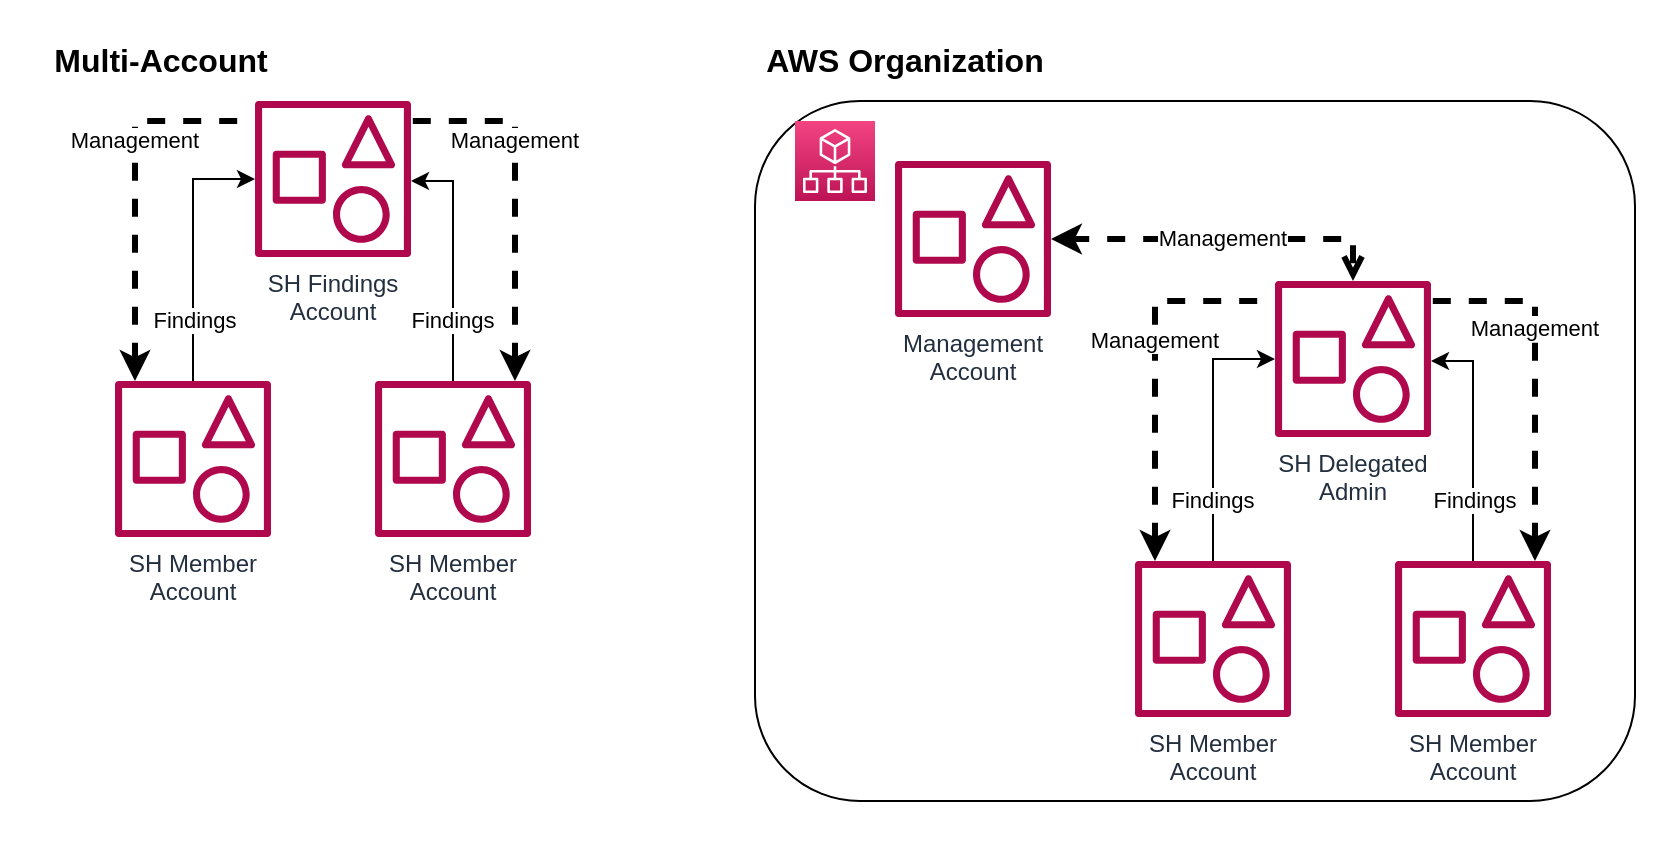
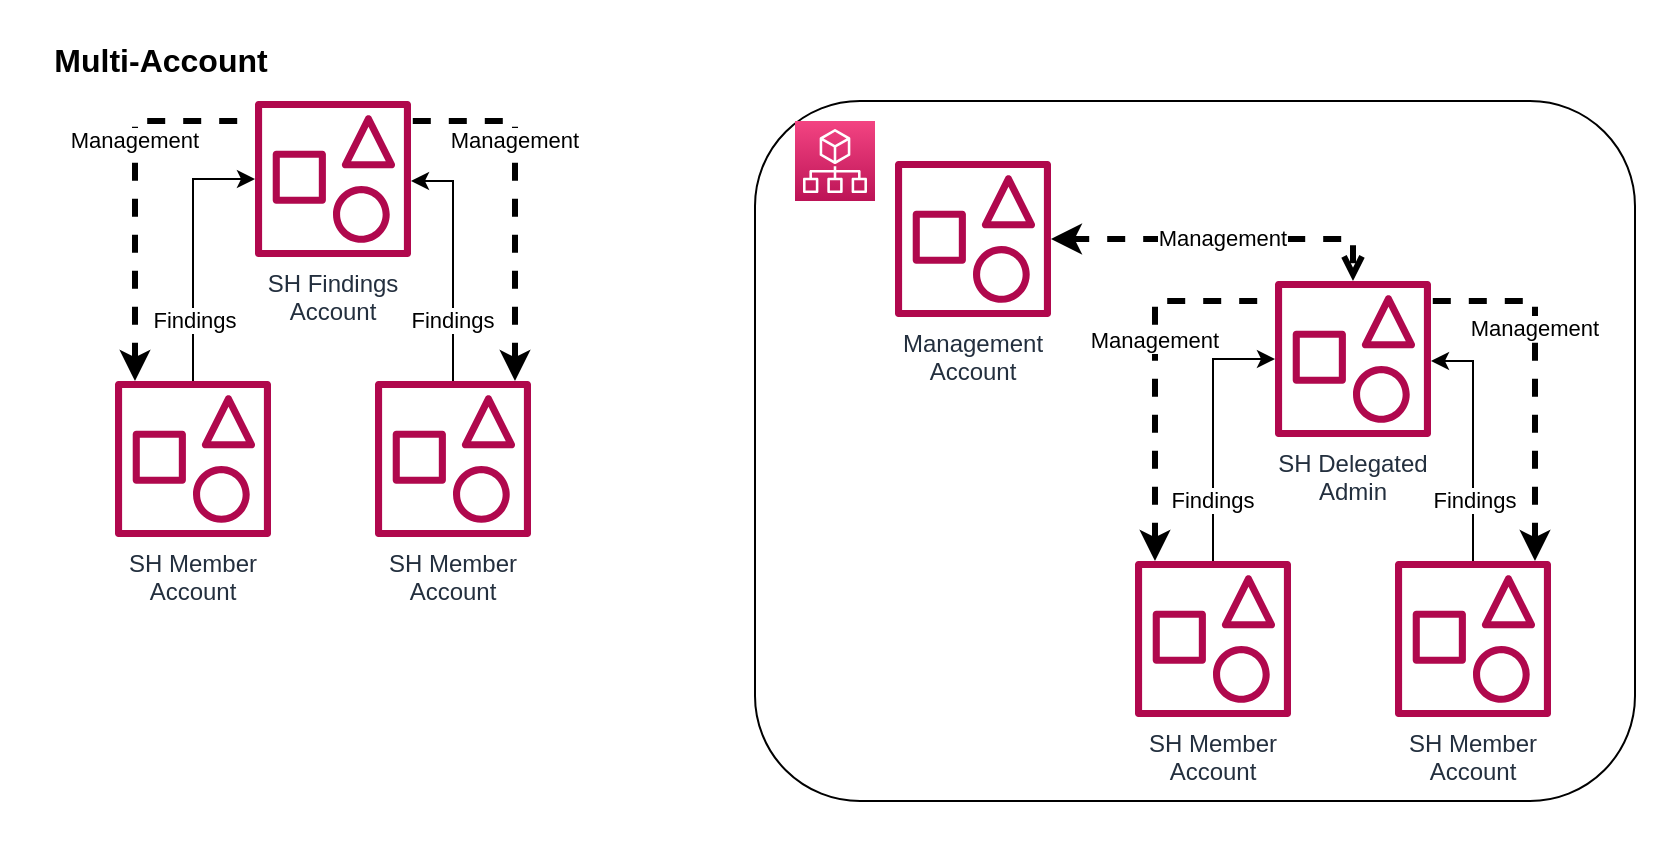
node "AWS Organization": removed
